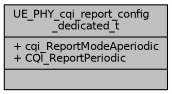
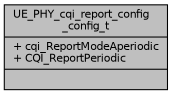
node "UE_PHY_cqi_report_config": text "_dedicated_t" -> "_config_t"
